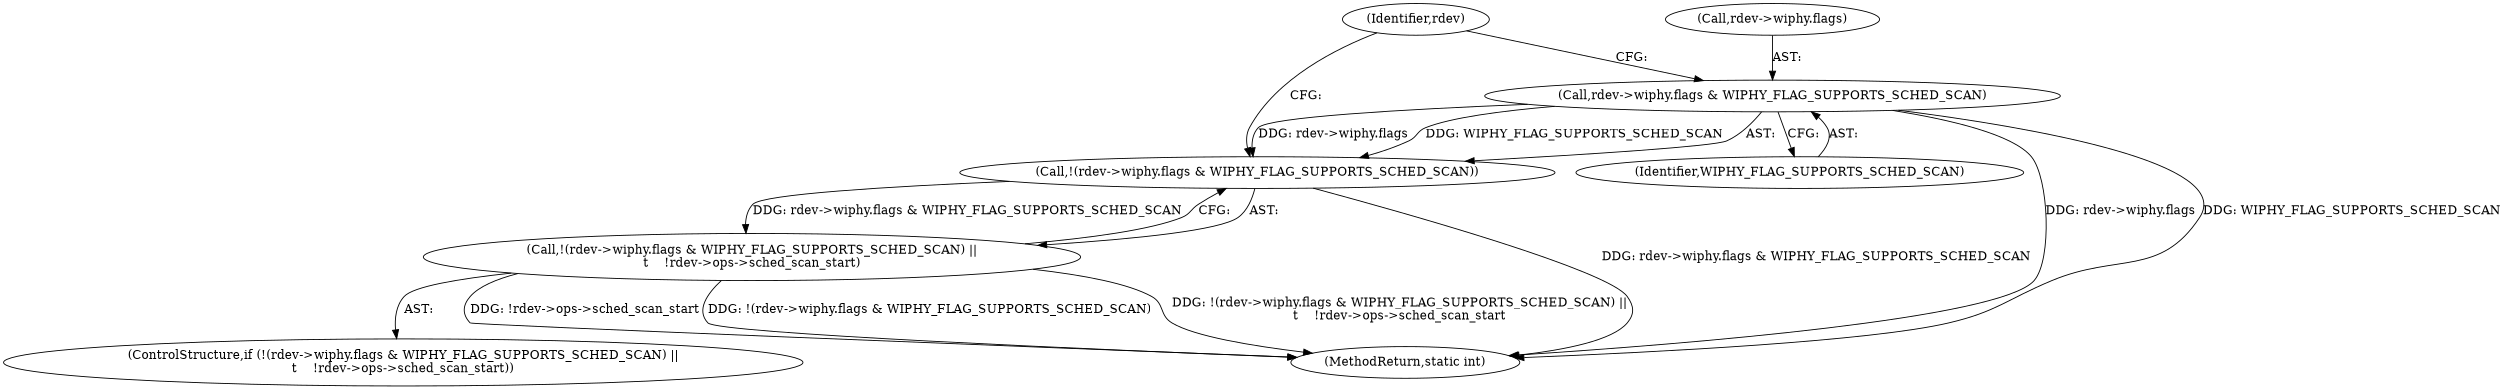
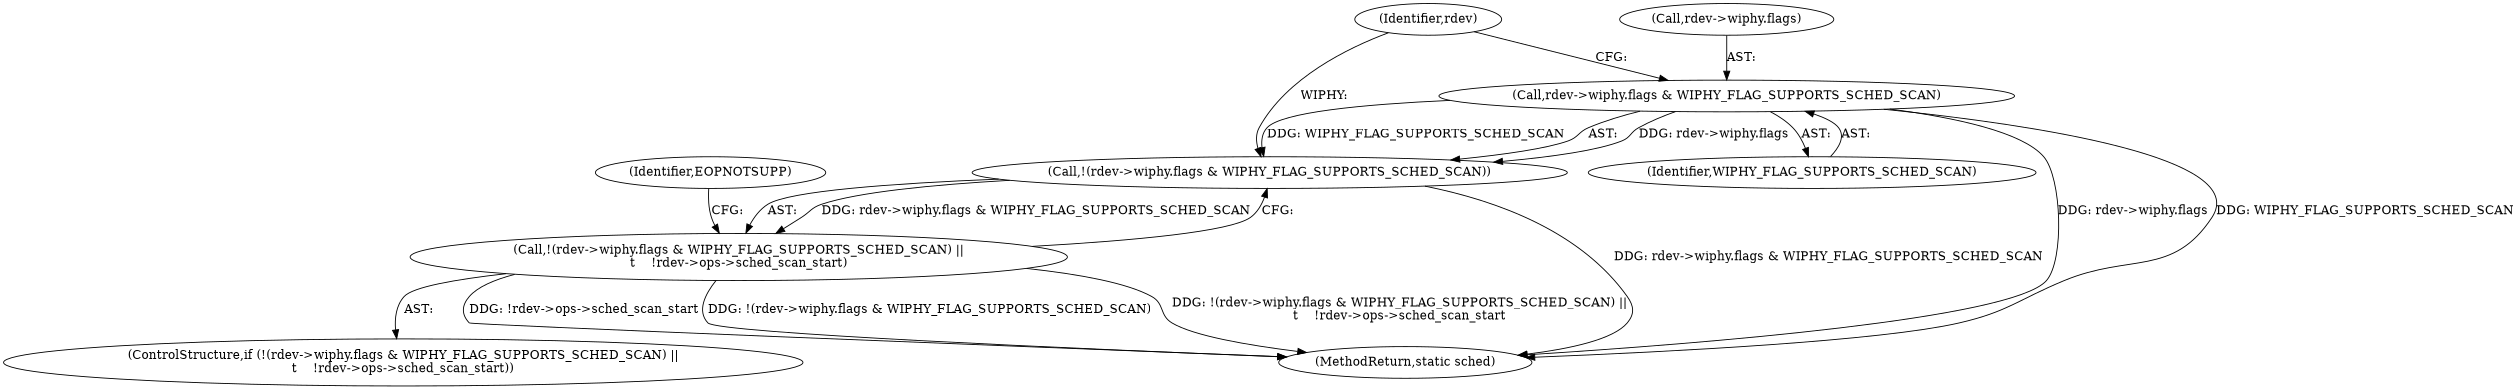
edge "(Identifier,rdev)" -> "(Call,!(rdev->wiphy.flags & WIPHY_FLAG_SUPPORTS_SCHED_SCAN))": label "CFG: " -> "WIPHY: "
edge "(Call,rdev->wiphy.flags & WIPHY_FLAG_SUPPORTS_SCHED_SCAN)" -> "(Identifier,WIPHY_FLAG_SUPPORTS_SCHED_SCAN)": label "CFG: " -> "AST: "
node "(Identifier,EOPNOTSUPP)": added
node "(MethodReturn,static int)": label "(MethodReturn,static int)" -> "(MethodReturn,static sched)"
